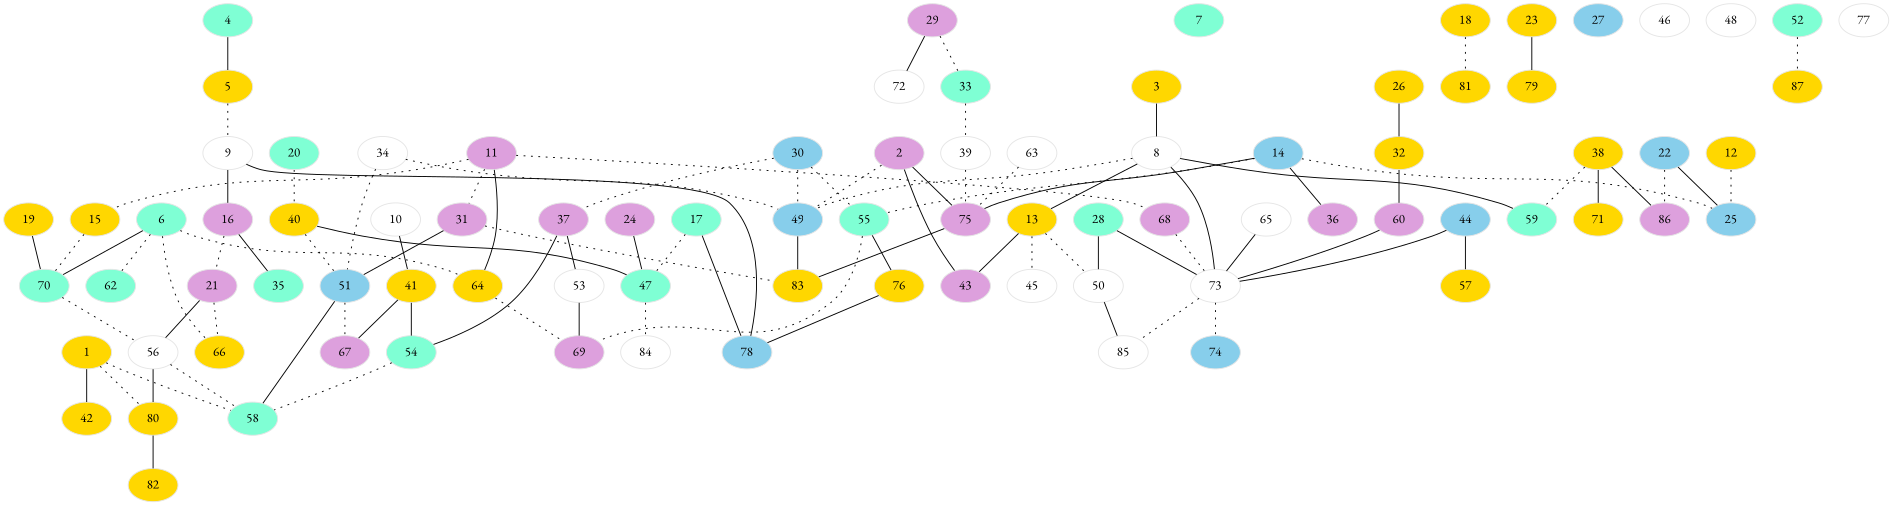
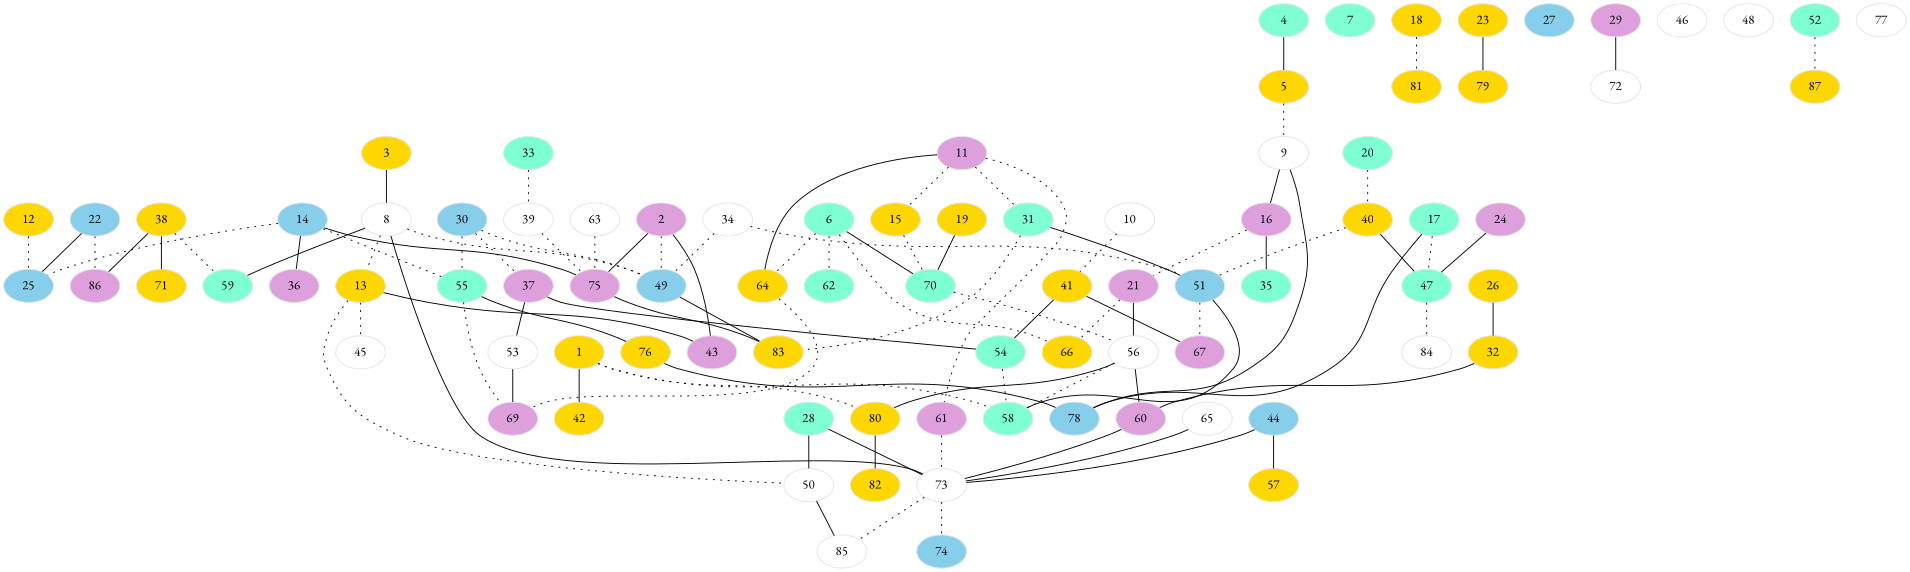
edge "29" -- "33": removed
edge "8" -- "13": style solid -> dotted
node "31": fillcolor plum -> aquamarine
node "68": label "68" -> "61"
edge "10" -- "41": style solid -> dotted
edge "56" -- "60": added
